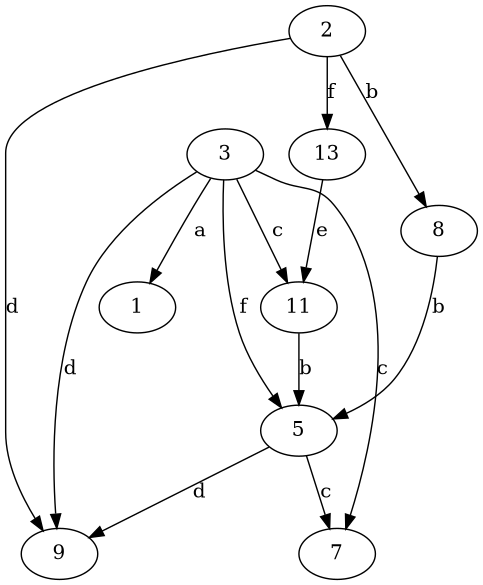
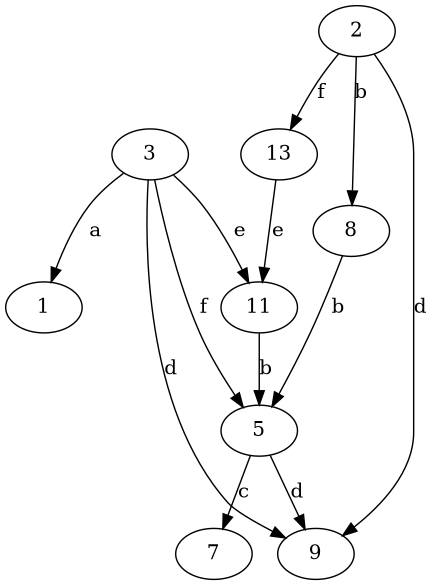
edge "3" -> "11": label "c" -> "e"
edge "3" -> "7": removed, label "c"
